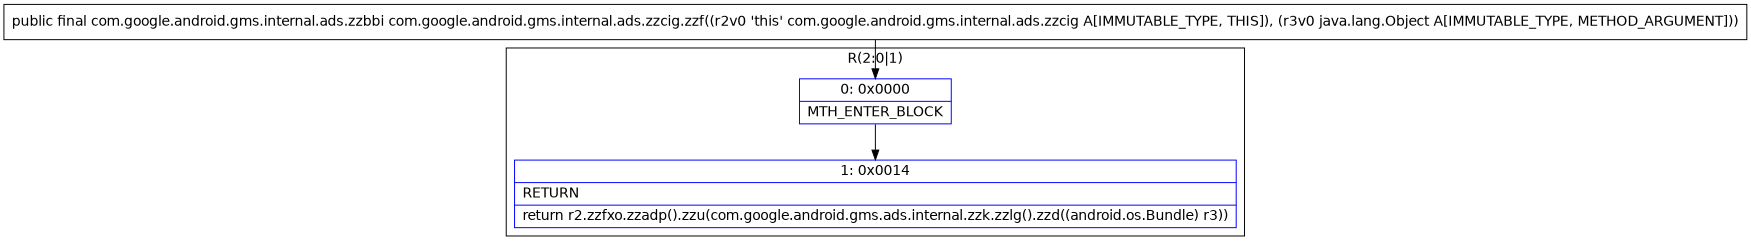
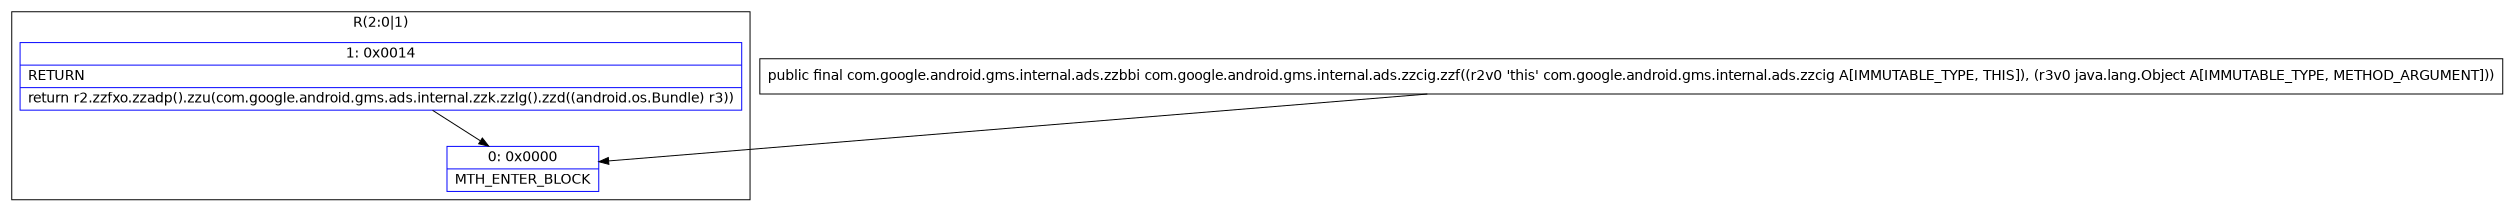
edge "0: 0x0000" -> "1: 0x0014": reversed
